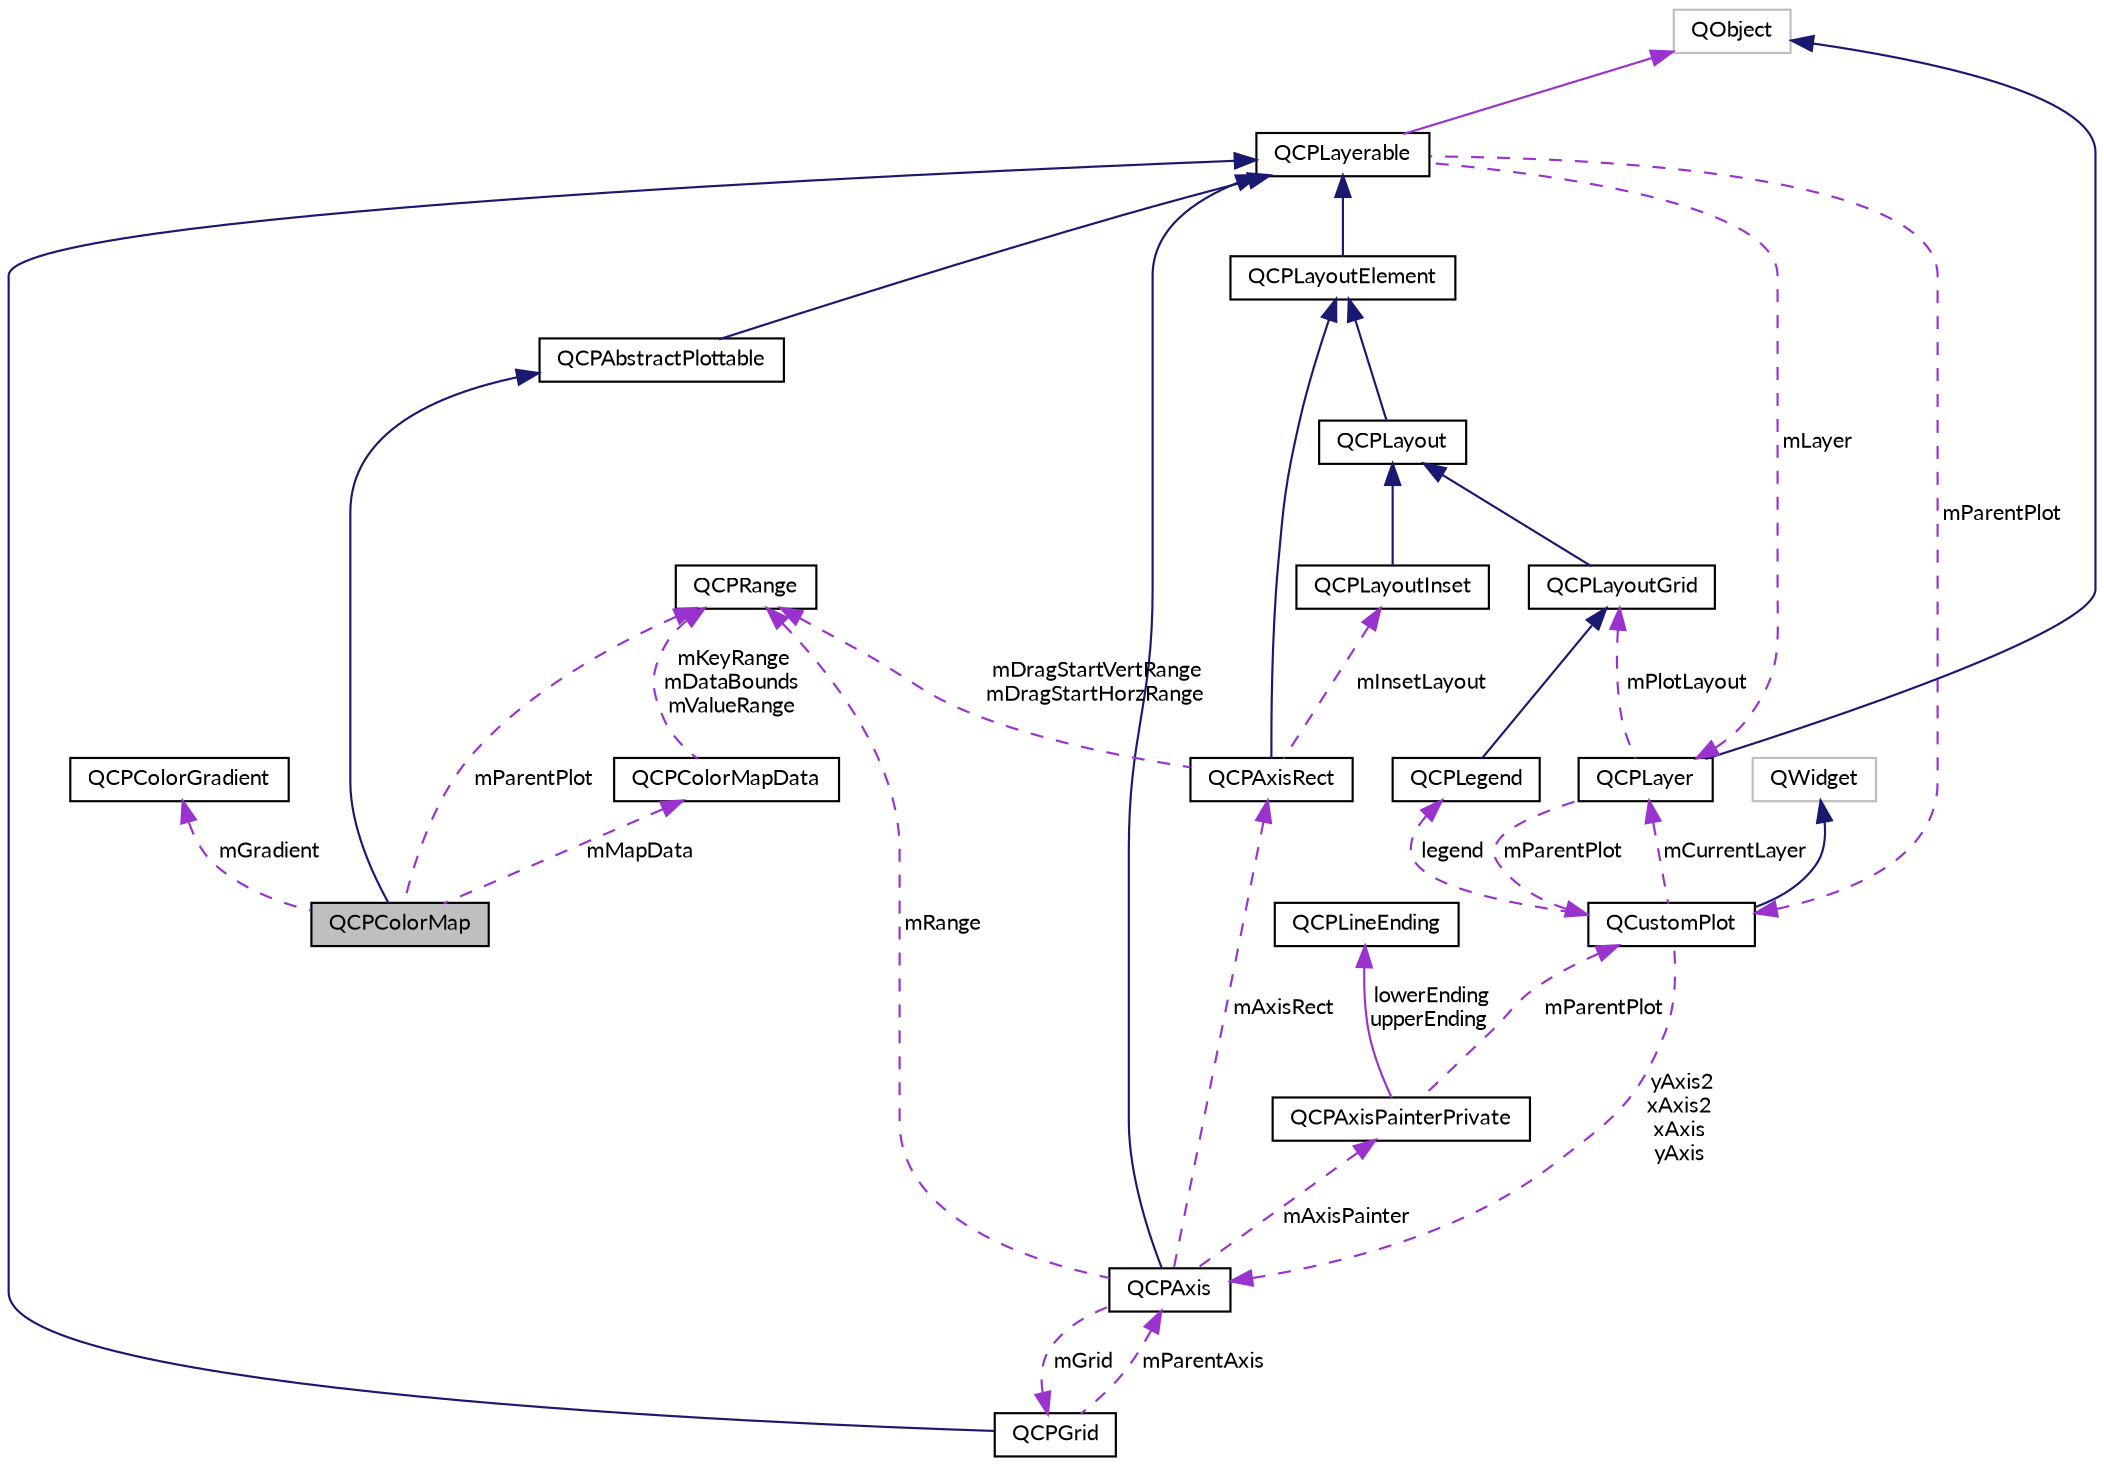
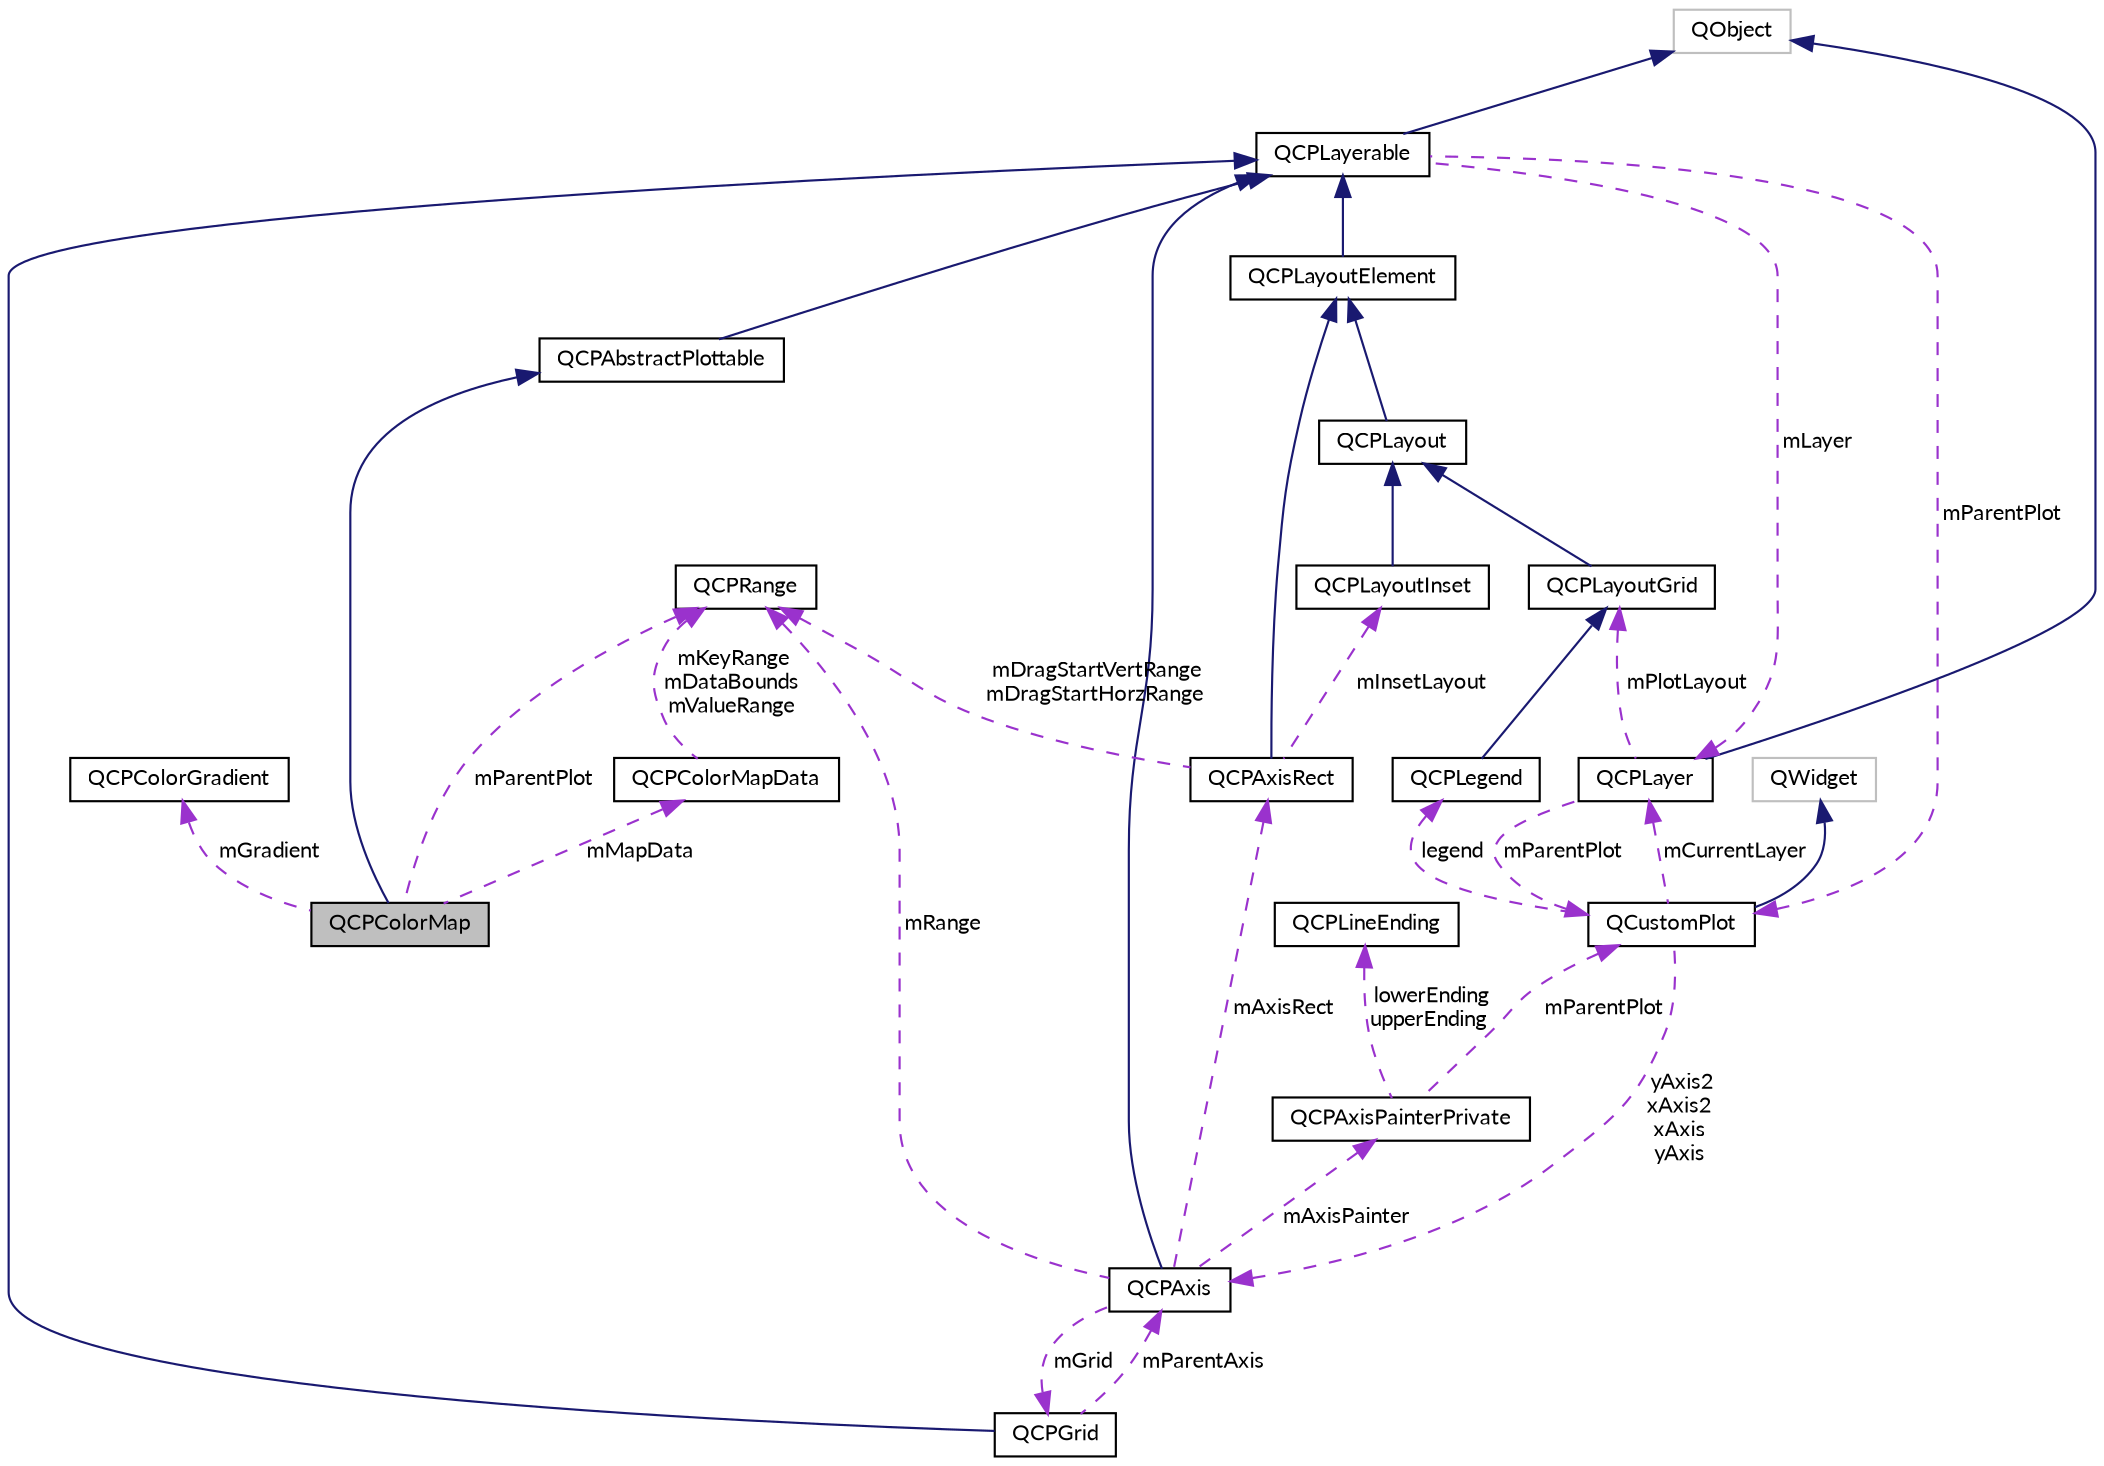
edge "QCPLayerable" -> "QObject": color darkorchid3 -> midnightblue
edge "QCPAxisPainterPrivate" -> "QCPLineEnding": style solid -> dashed
